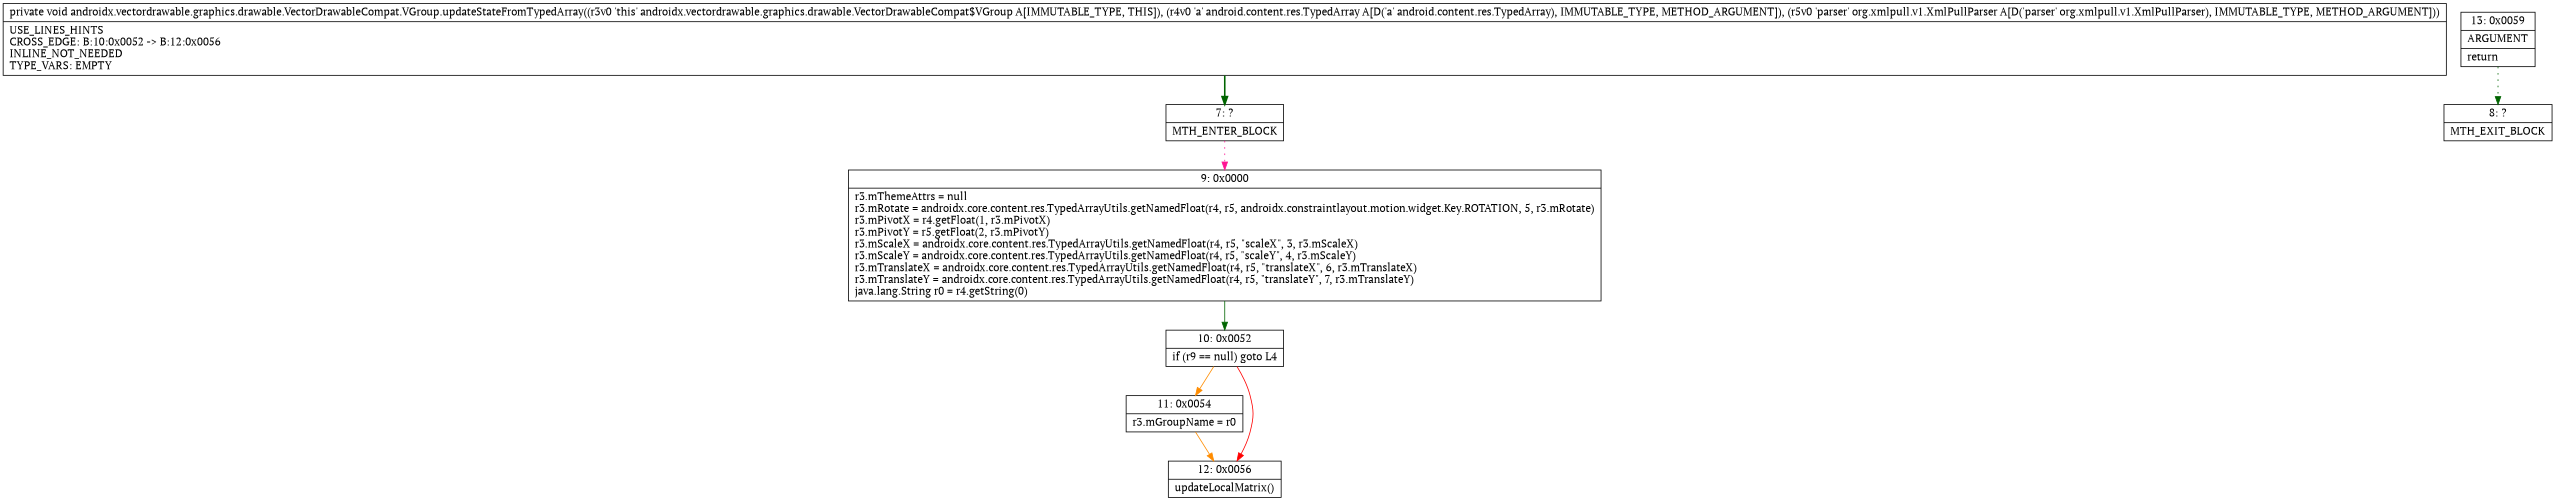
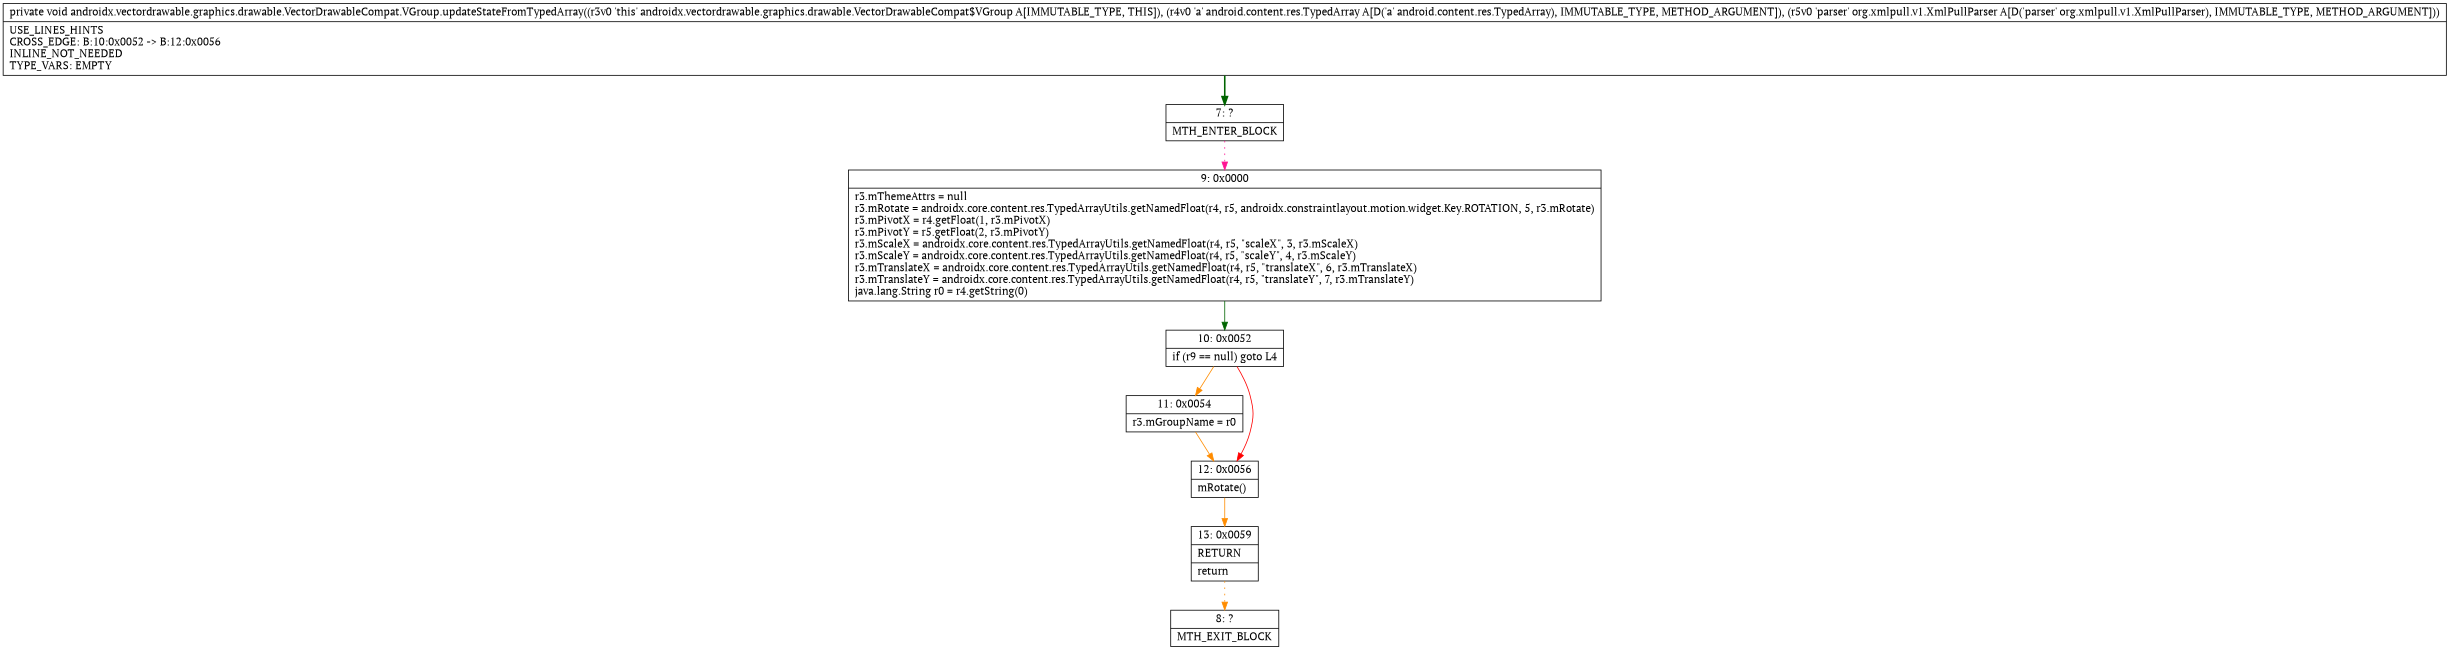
node "13: 0x0059": text "ARGUMENT" -> "RETURN"
edge "13: 0x0059" -> "8: ?": color darkgreen -> darkorange
node "12: 0x0056": text "updateLocalMatrix()" -> "mRotate()"
edge "12: 0x0056" -> "13: 0x0059": added
